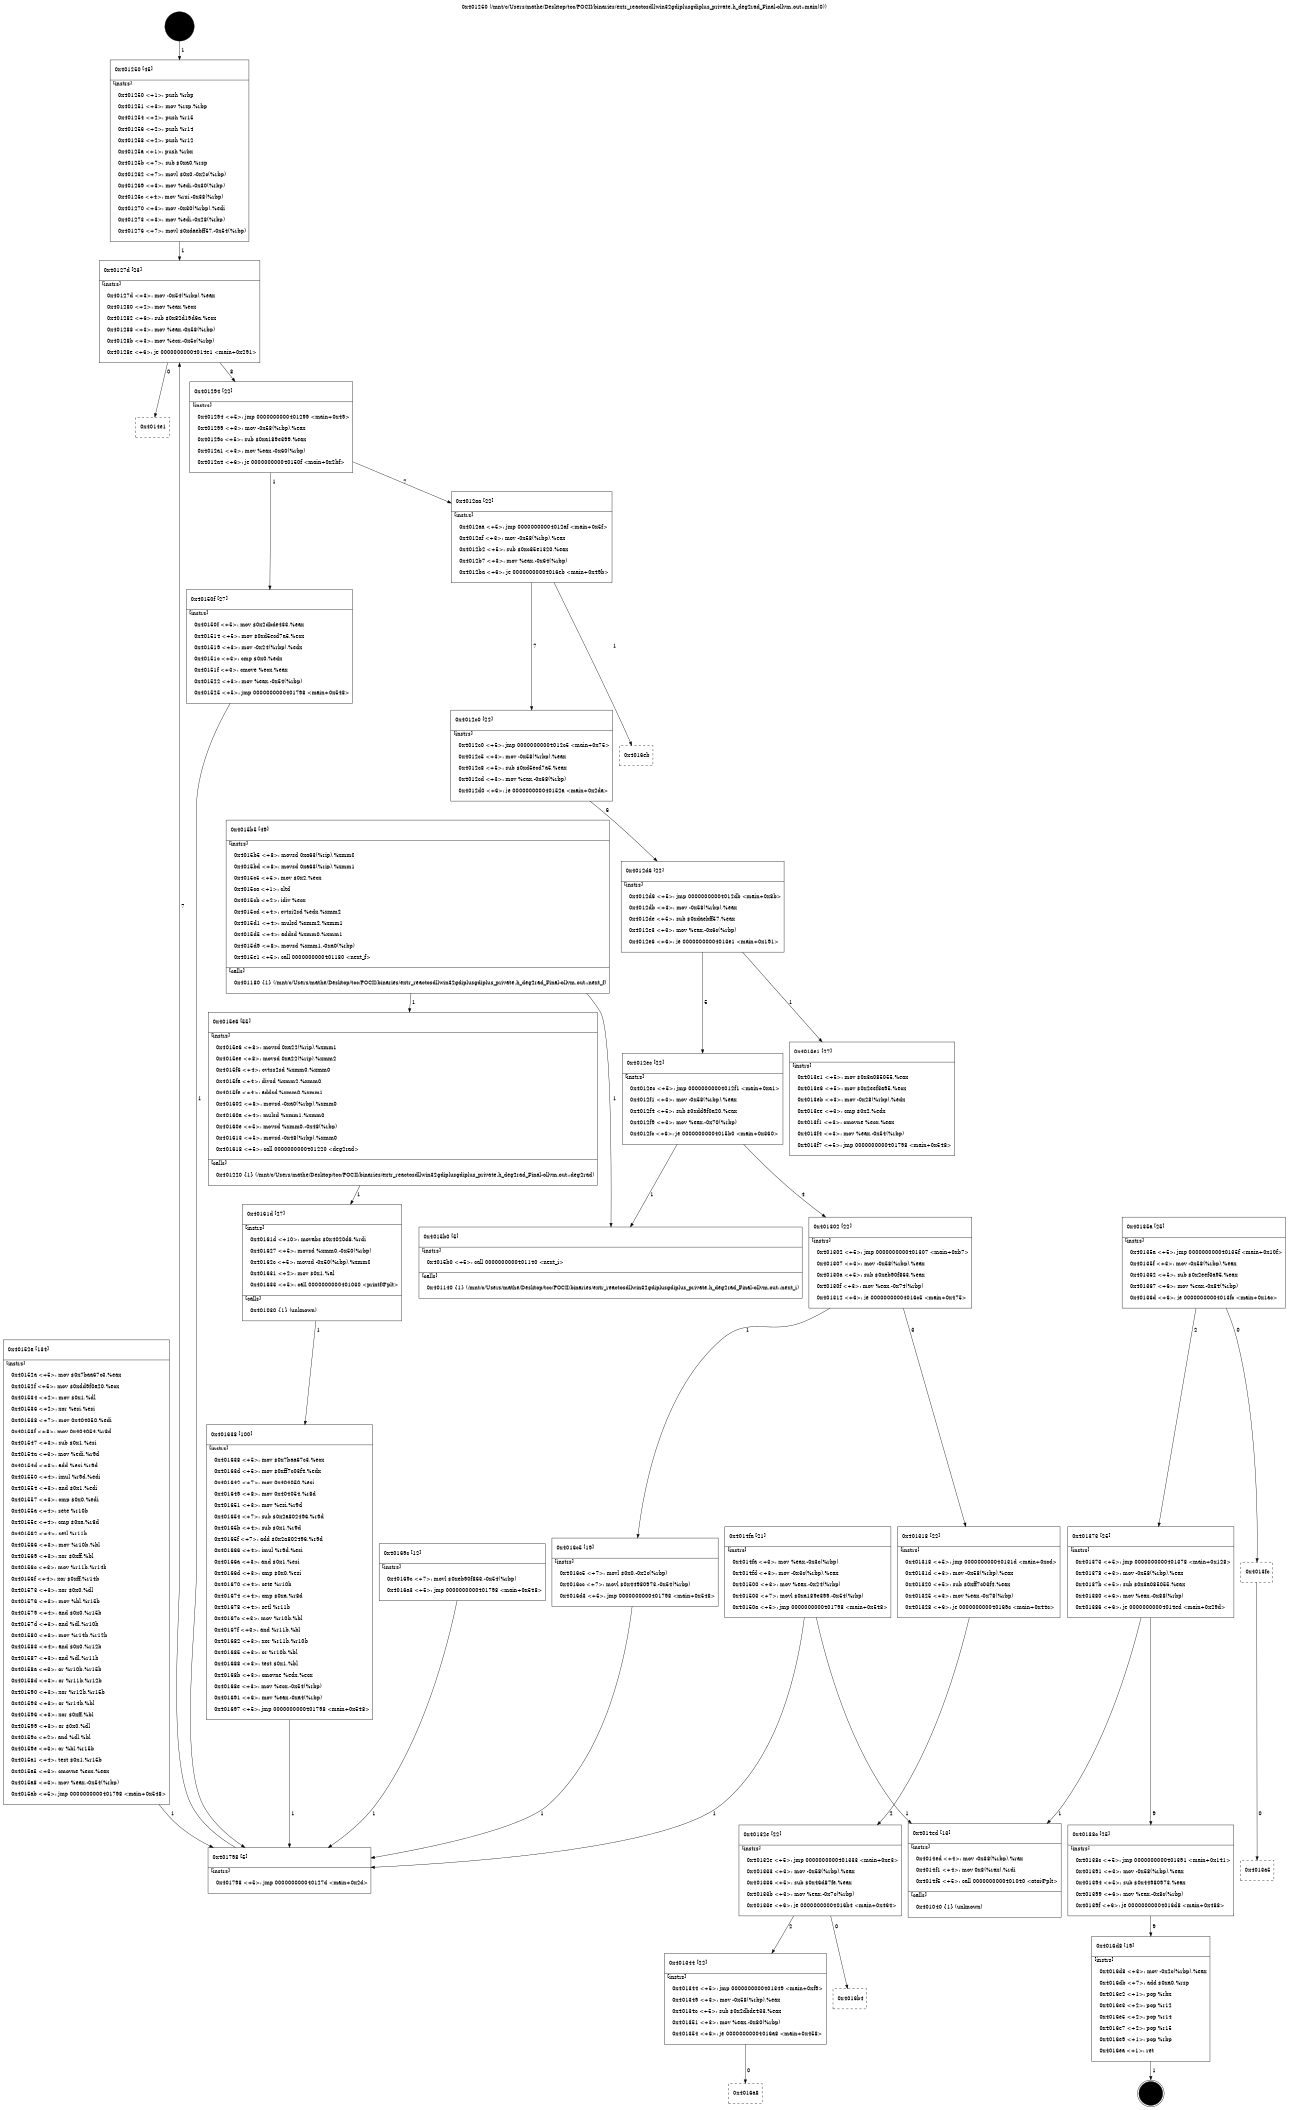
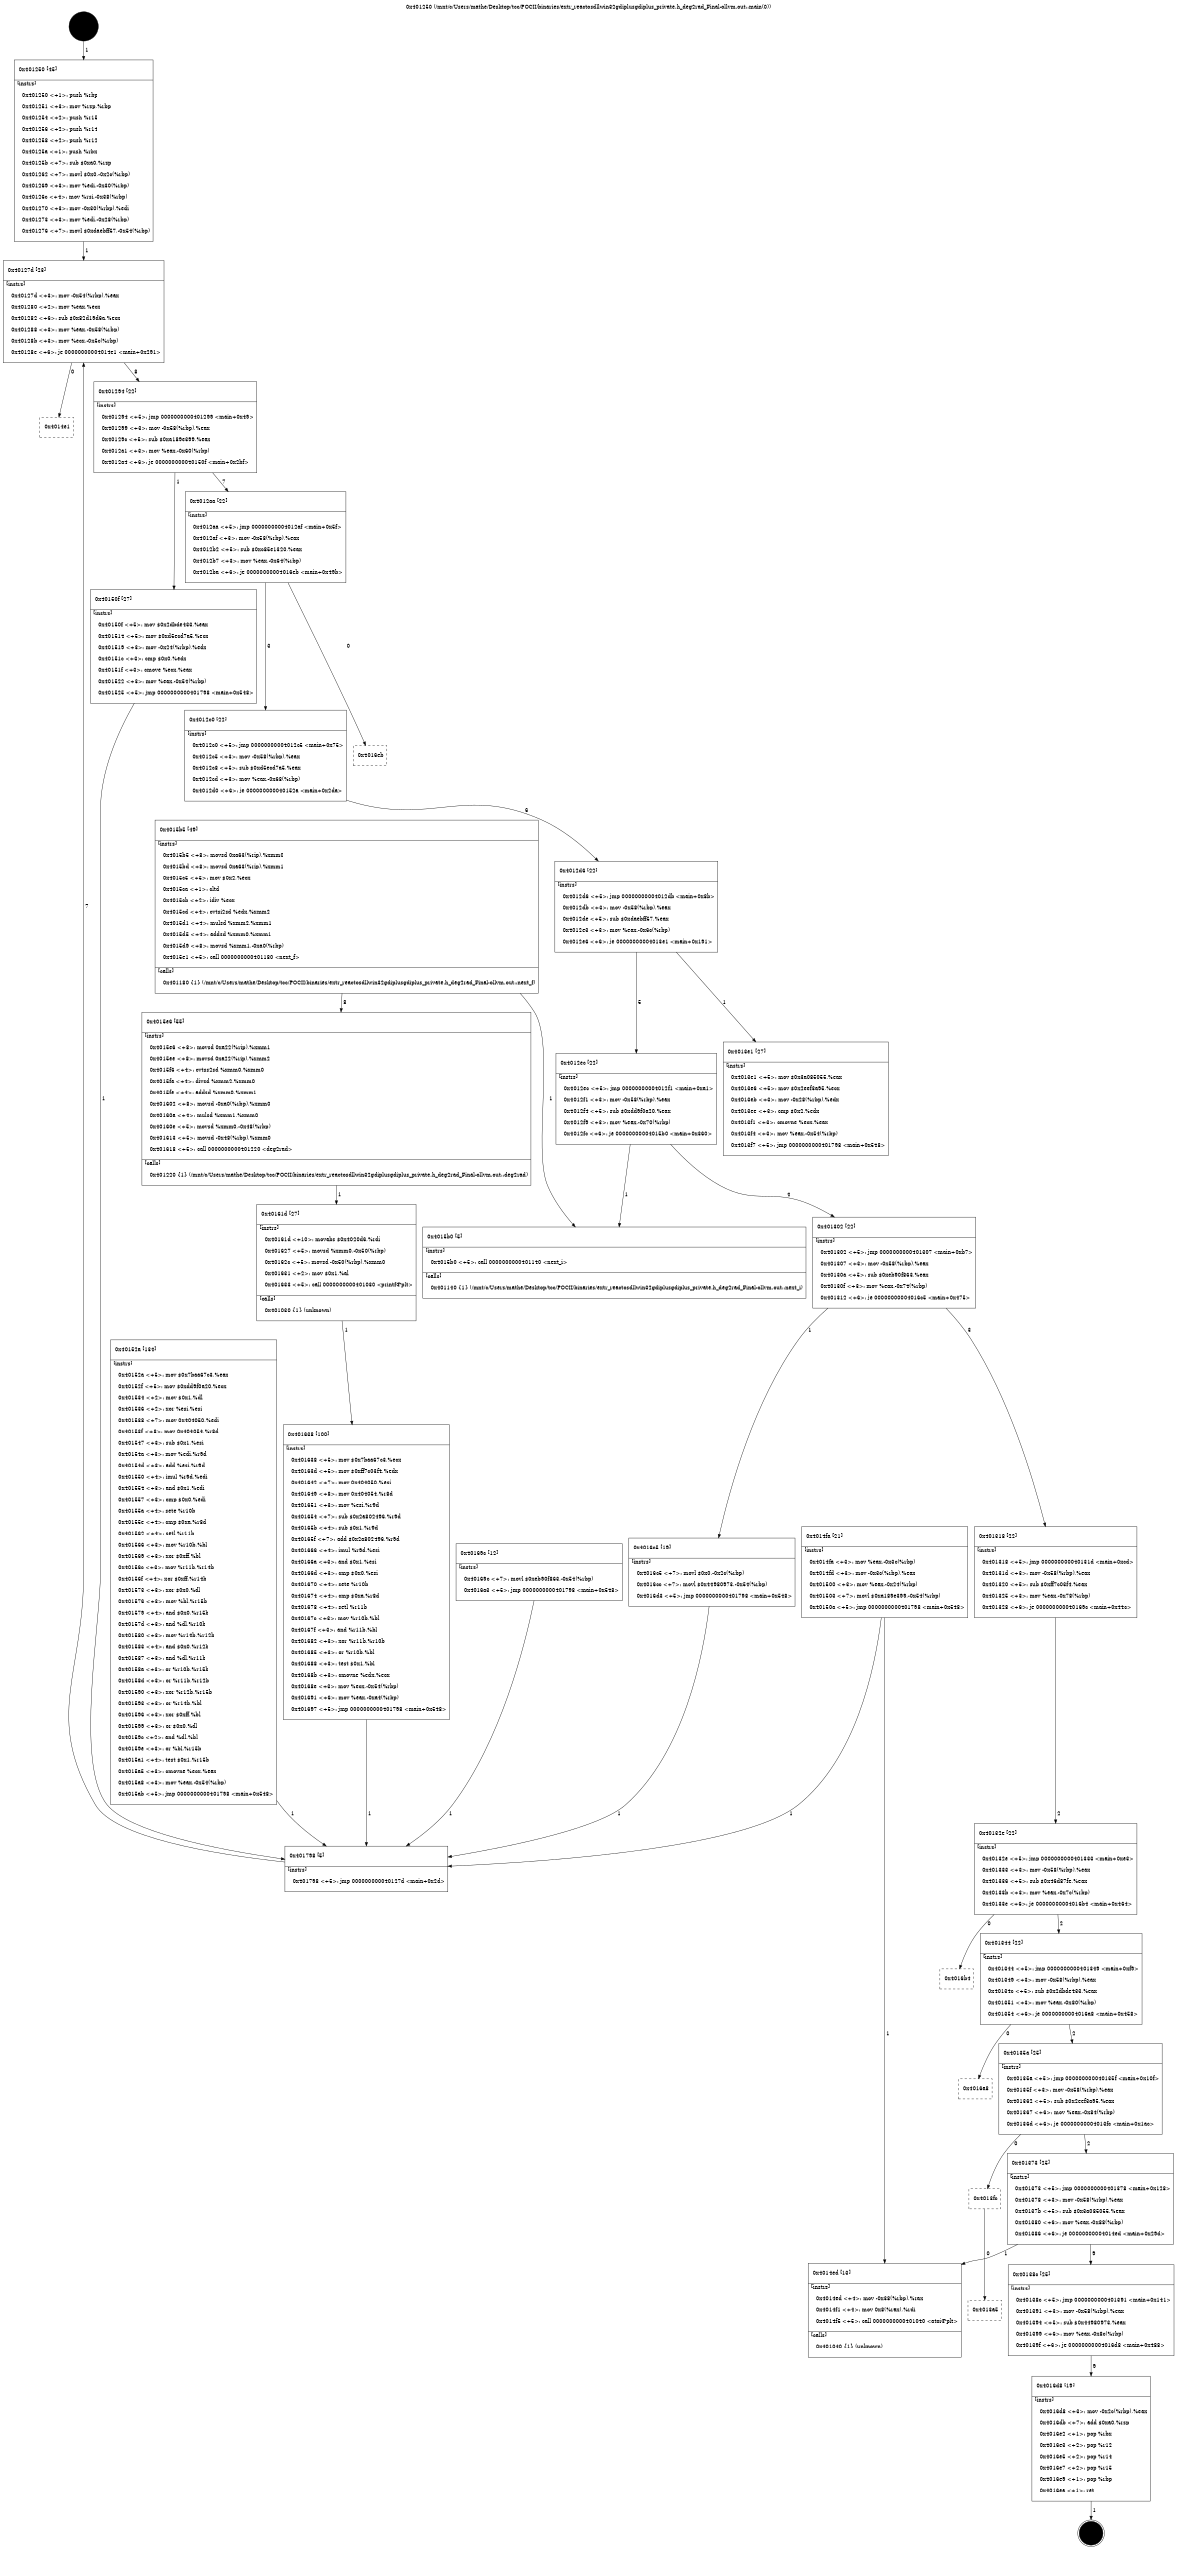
edge "0x4012aa [22]" -> "0x4012c0 [22]": label " 7" -> " 3"
edge "0x4012aa [22]" -> "0x4016eb": label " 1" -> " 0"
edge "0x4015b5 [49]" -> "0x4015e6 [55]": label " 1" -> " 8"
edge "0x401344 [22]" -> "0x40135a [25]": added, label "2"
